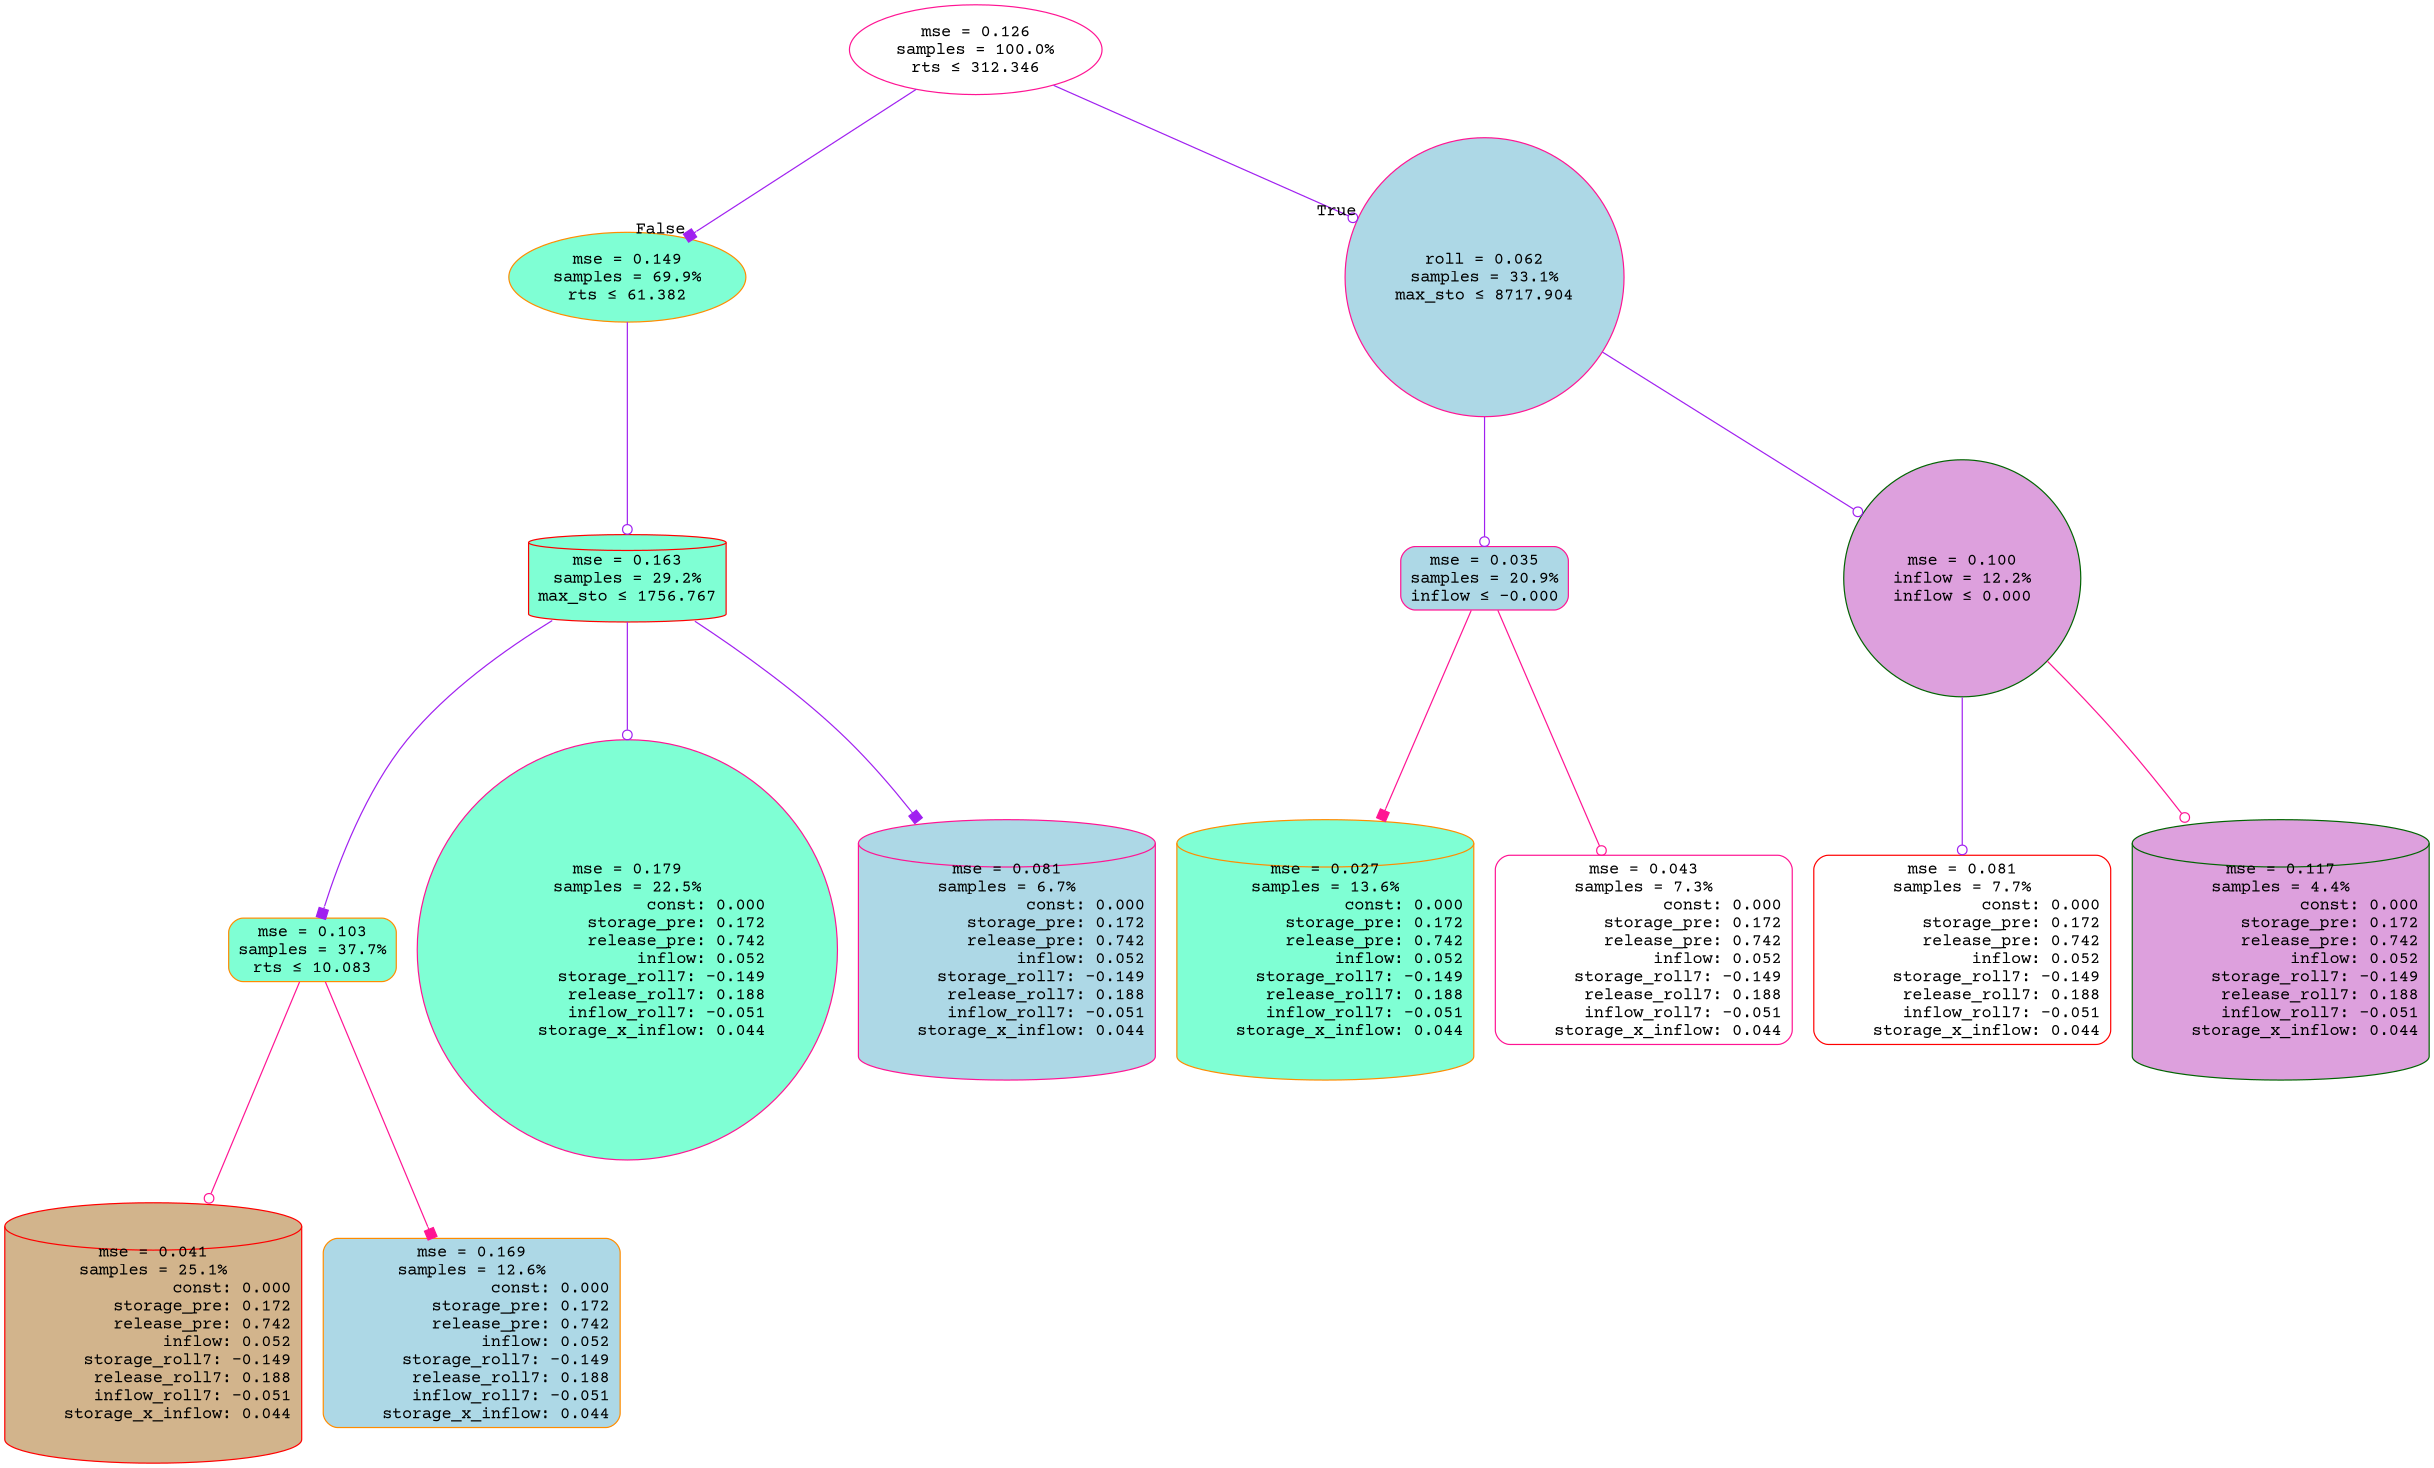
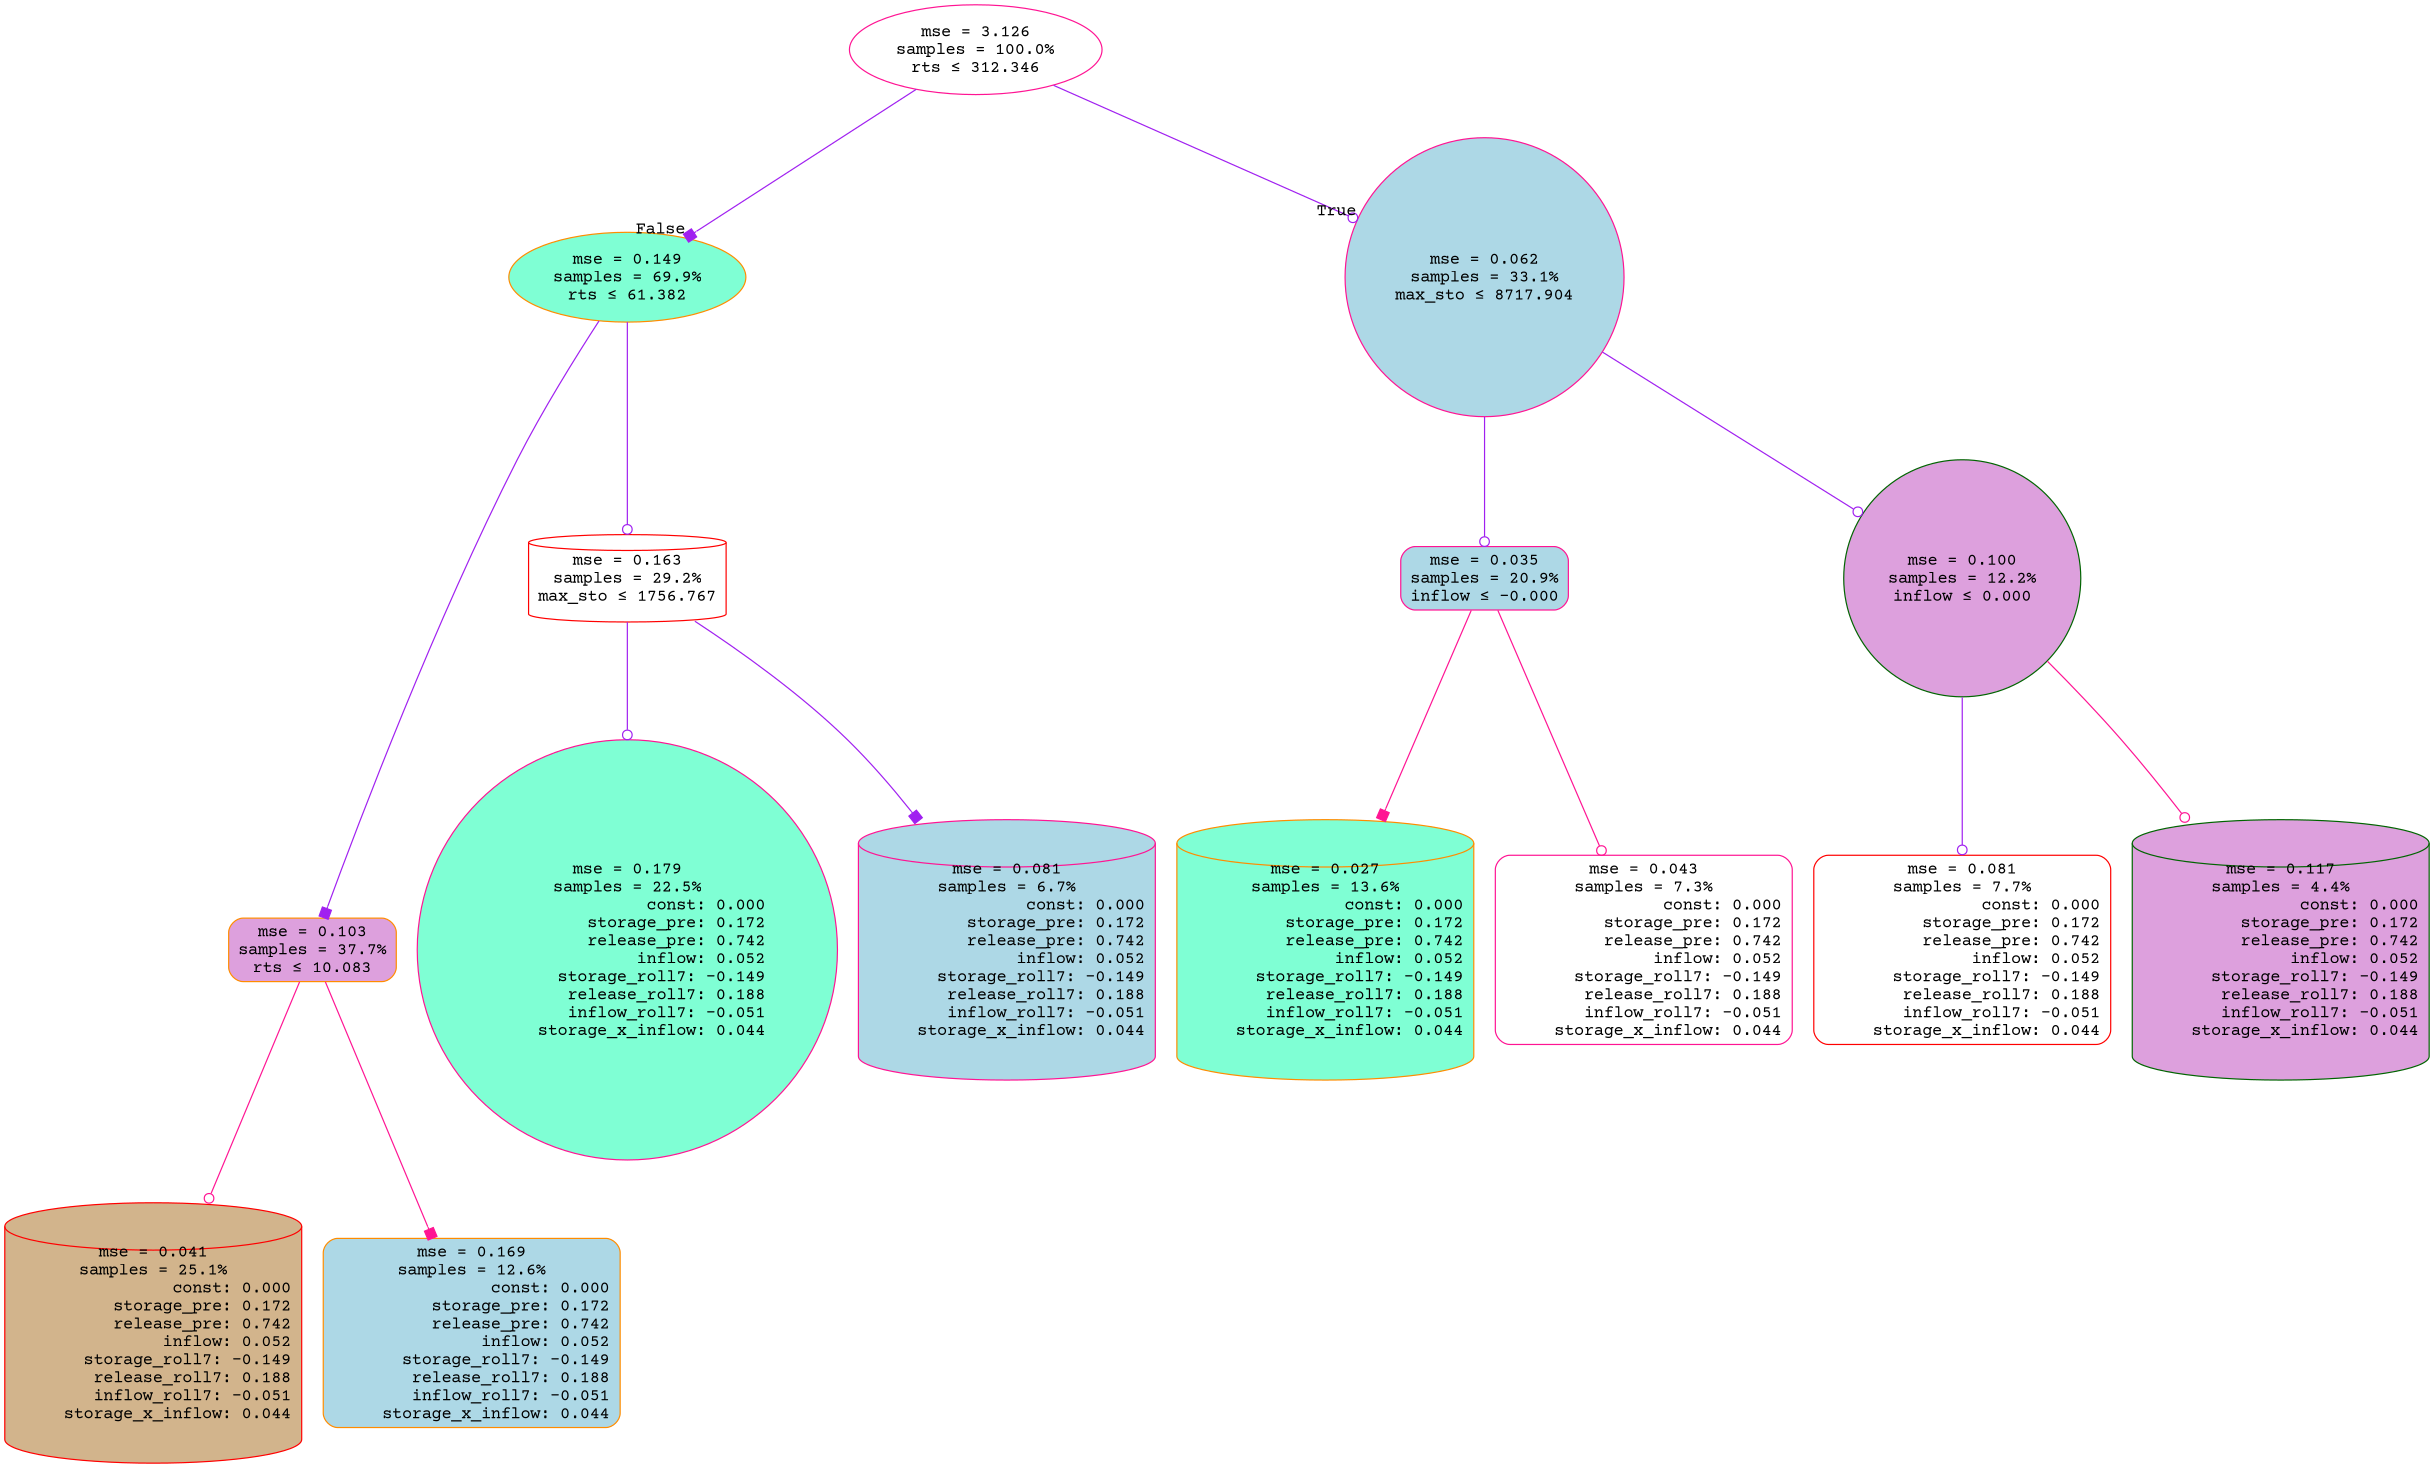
node "mse = 0.126 samples = 100.0% rts ≤ 312.346": label "mse = 0.126 samples = 100.0% rts ≤ 312.346" -> "mse = 3.126 samples = 100.0% rts ≤ 312.346"
node "roll = 0.062 samples = 33.1% max_sto ≤ 8717.904": label "roll = 0.062 samples = 33.1% max_sto ≤ 8717.904" -> "mse = 0.062 samples = 33.1% max_sto ≤ 8717.904"
node "mse = 0.163 samples = 29.2% max_sto ≤ 1756.767": fillcolor aquamarine -> white
node "mse = 0.100 inflow = 12.2% inflow ≤ 0.000": label "mse = 0.100 inflow = 12.2% inflow ≤ 0.000" -> "mse = 0.100 samples = 12.2% inflow ≤ 0.000"
edge "mse = 0.163 samples = 29.2% max_sto ≤ 1756.767" -> "mse = 0.103 samples = 37.7% rts ≤ 10.083": now "mse = 0.149 samples = 69.9% rts ≤ 61.382" -> "mse = 0.103 samples = 37.7% rts ≤ 10.083"
node "mse = 0.103 samples = 37.7% rts ≤ 10.083": fillcolor aquamarine -> plum
